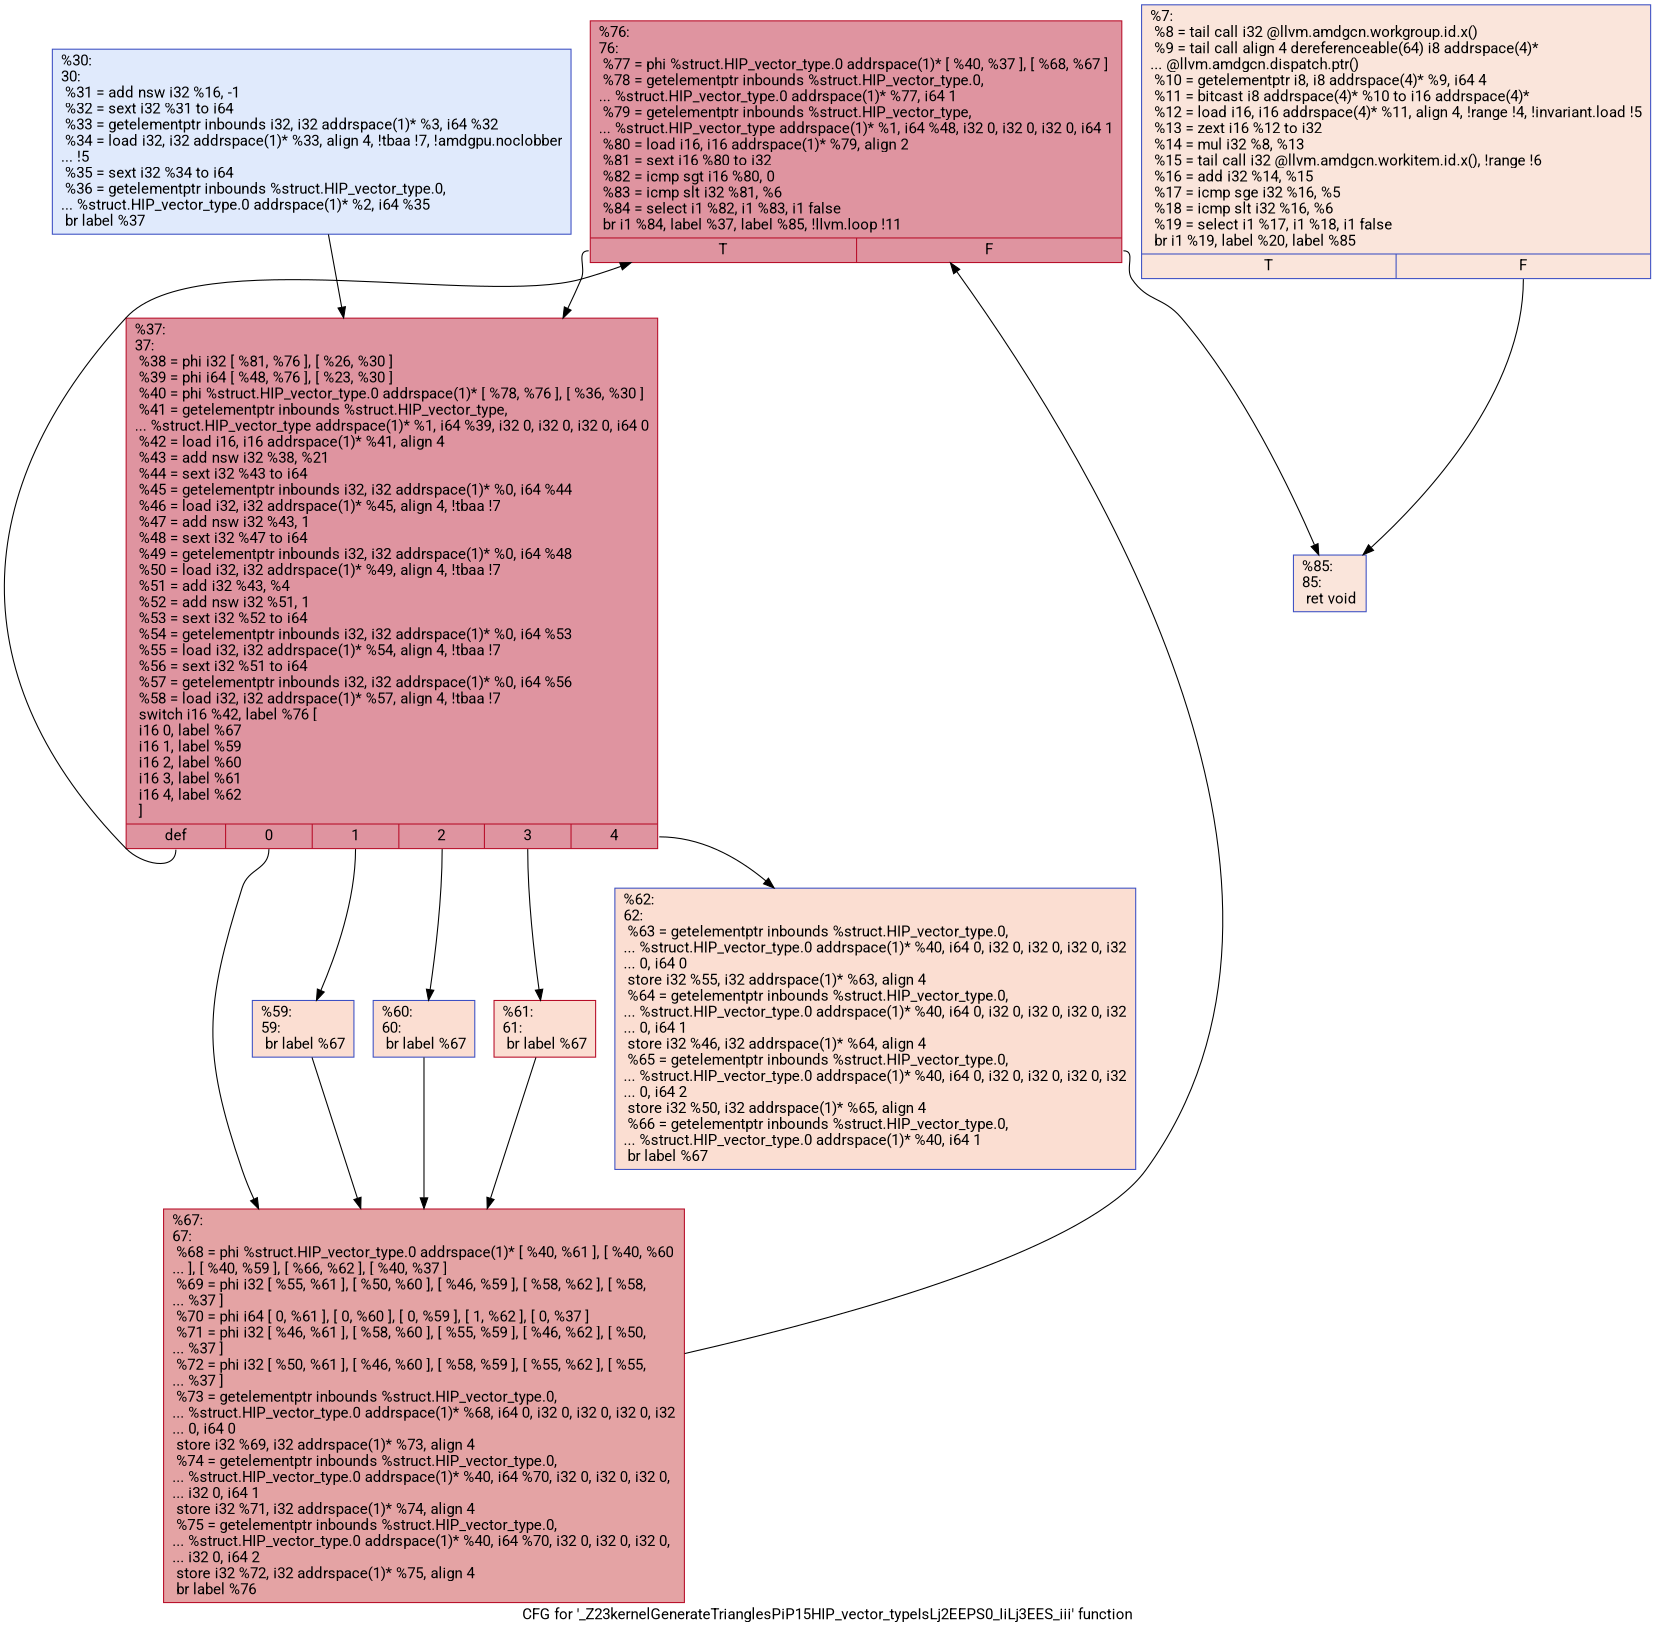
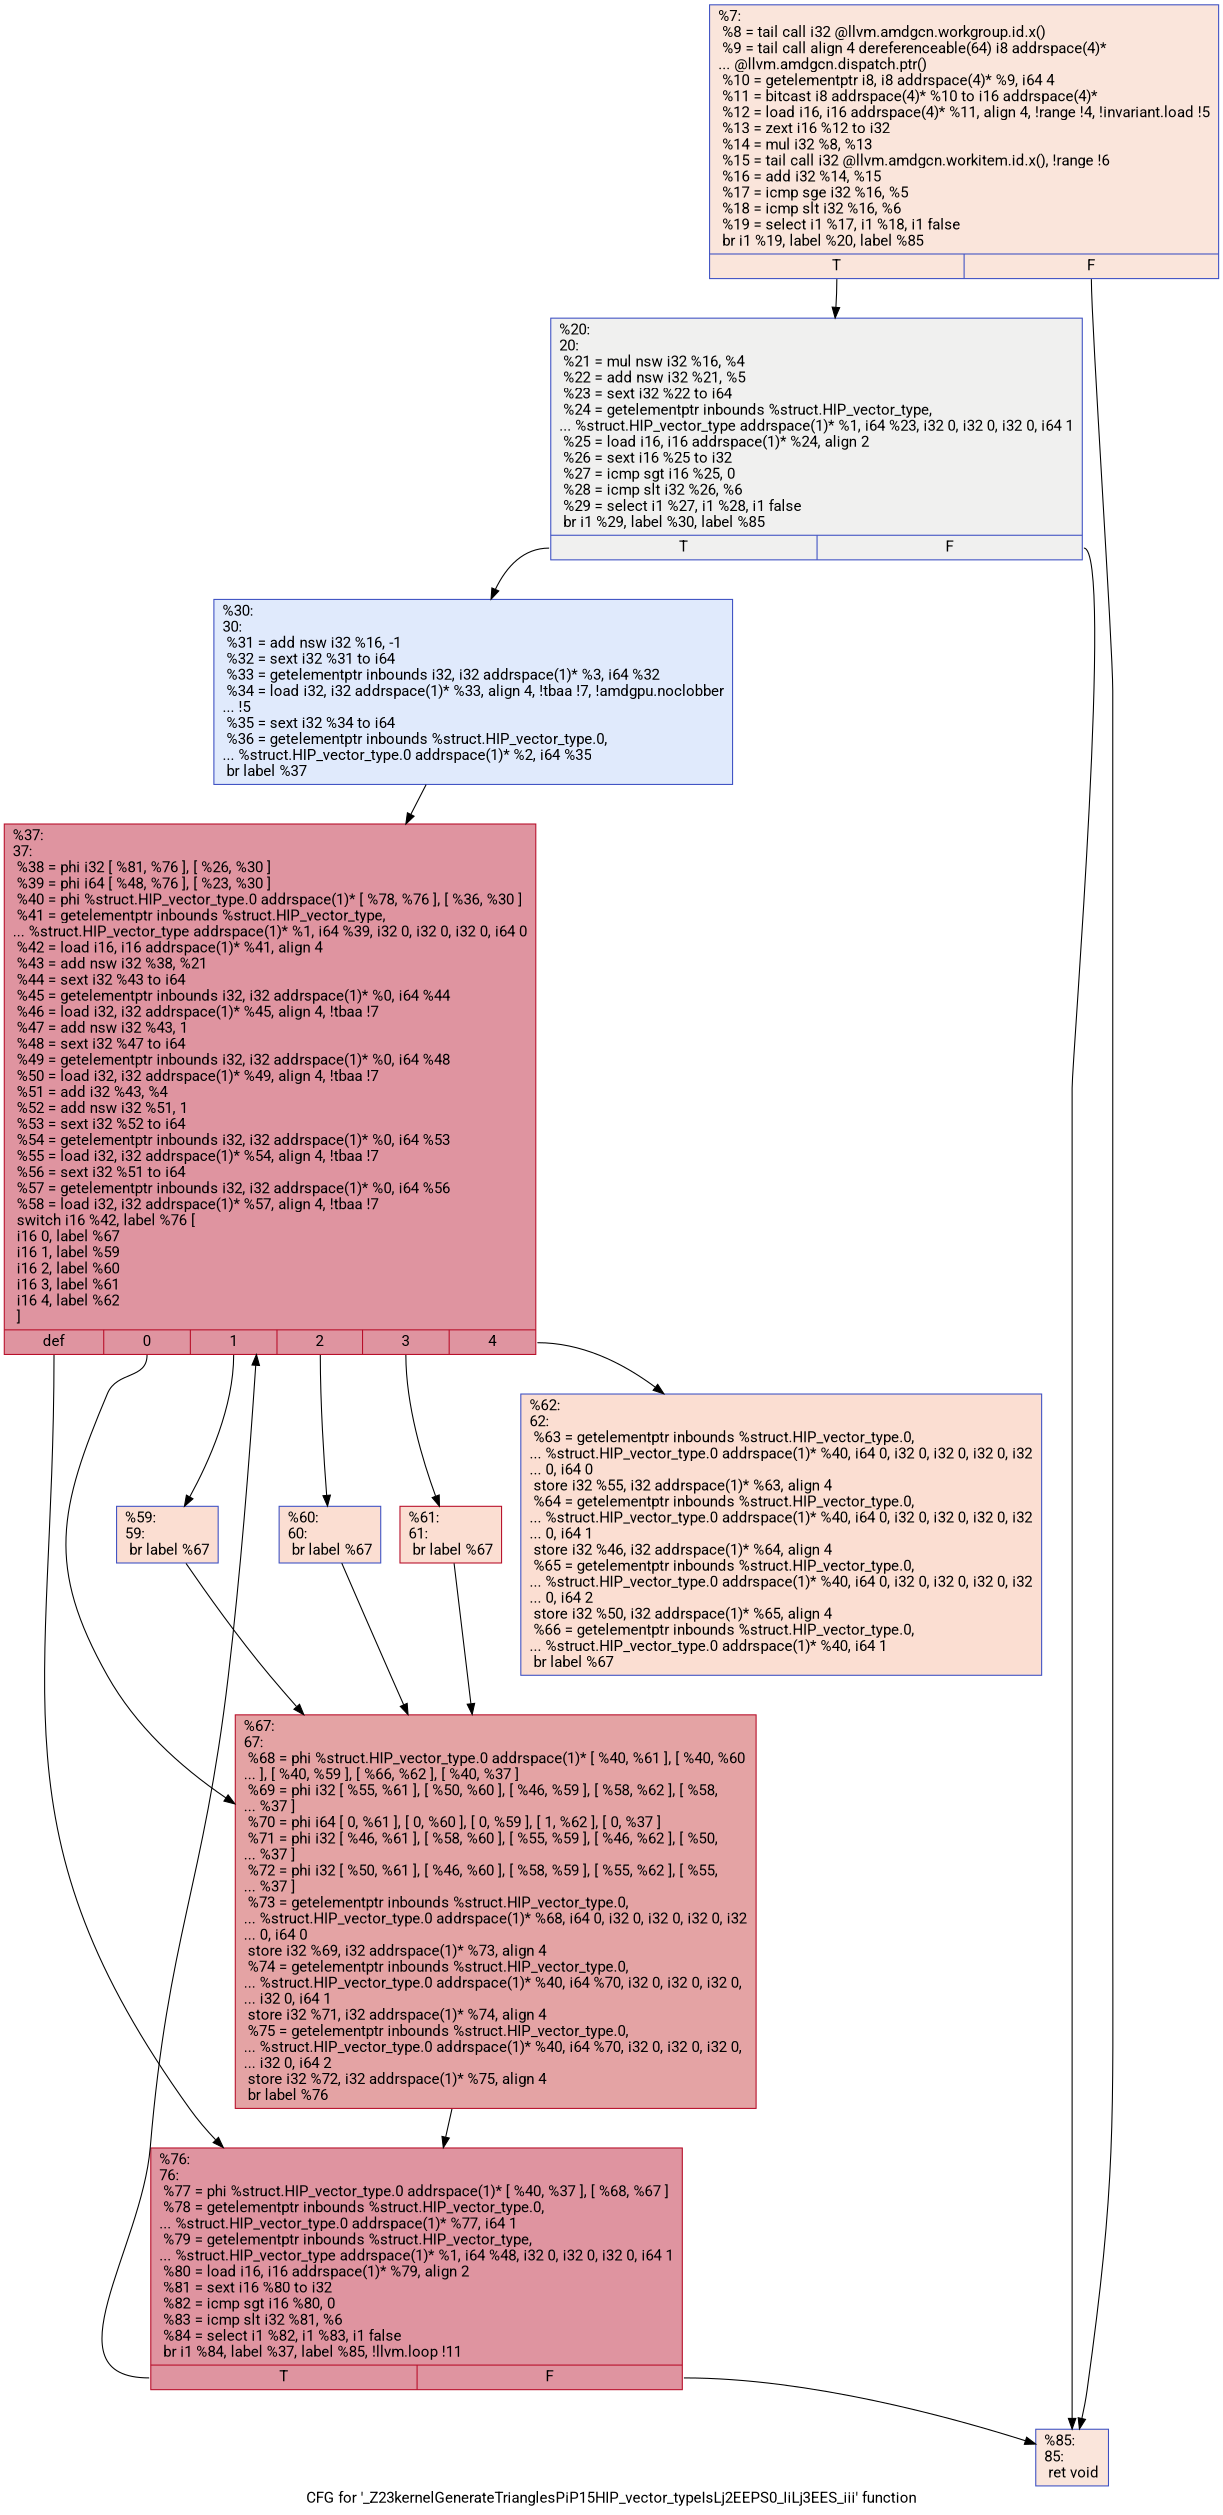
node "%20:": added
